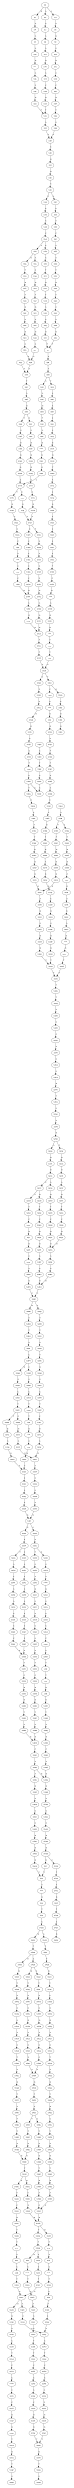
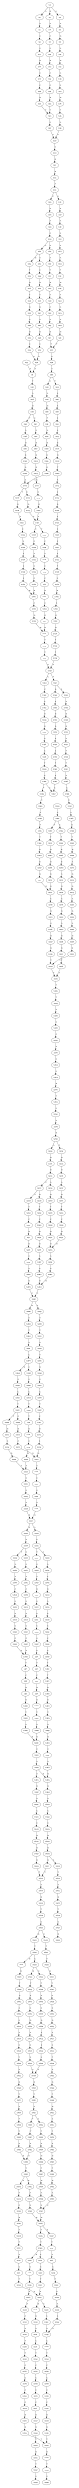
edge "S173" -> "S176": added, label "A"
